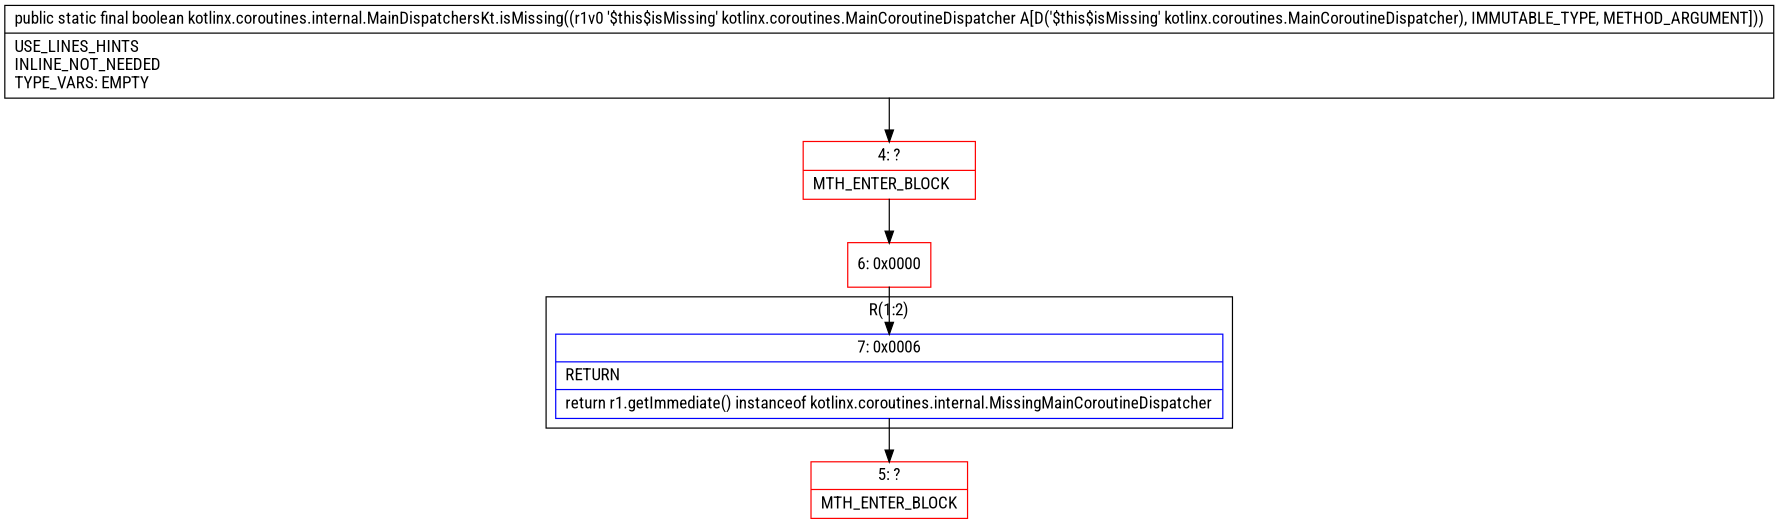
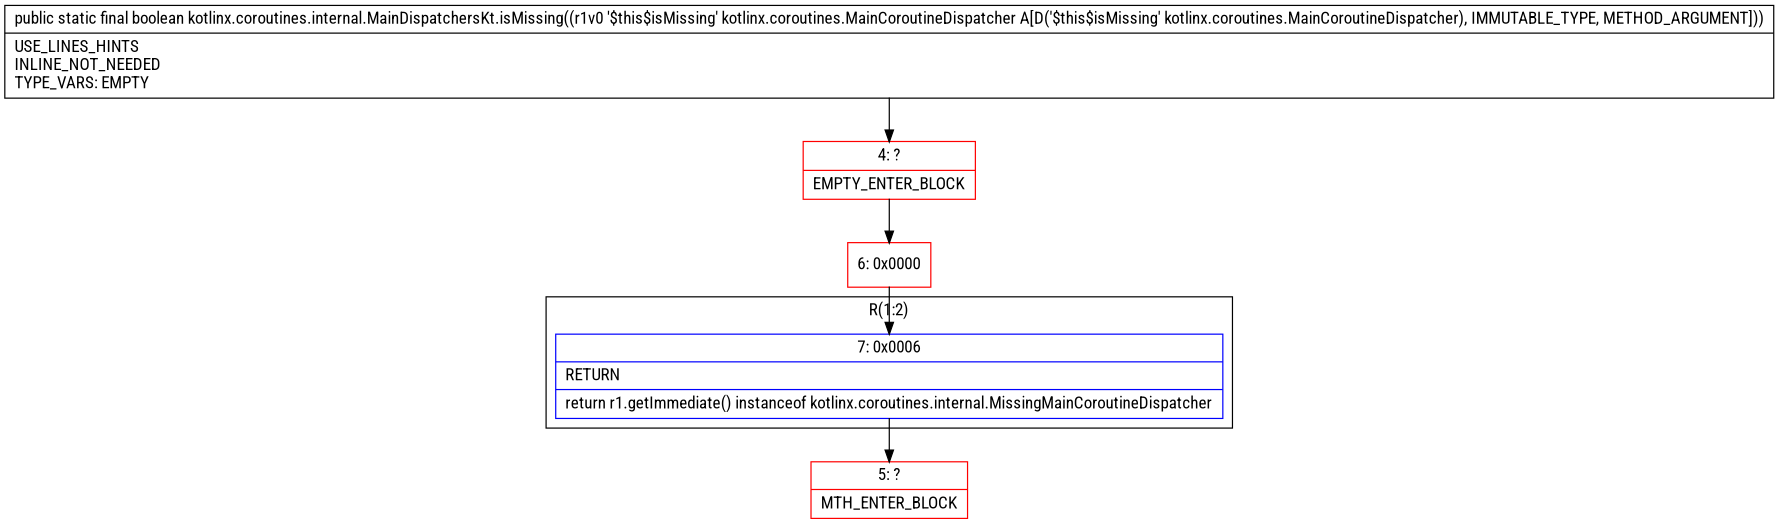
node "4: ?": text "MTH_ENTER_BLOCK" -> "EMPTY_ENTER_BLOCK"
